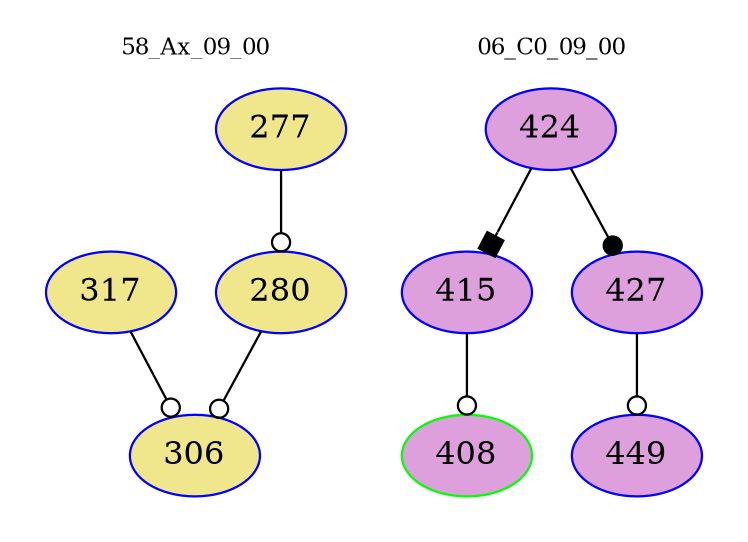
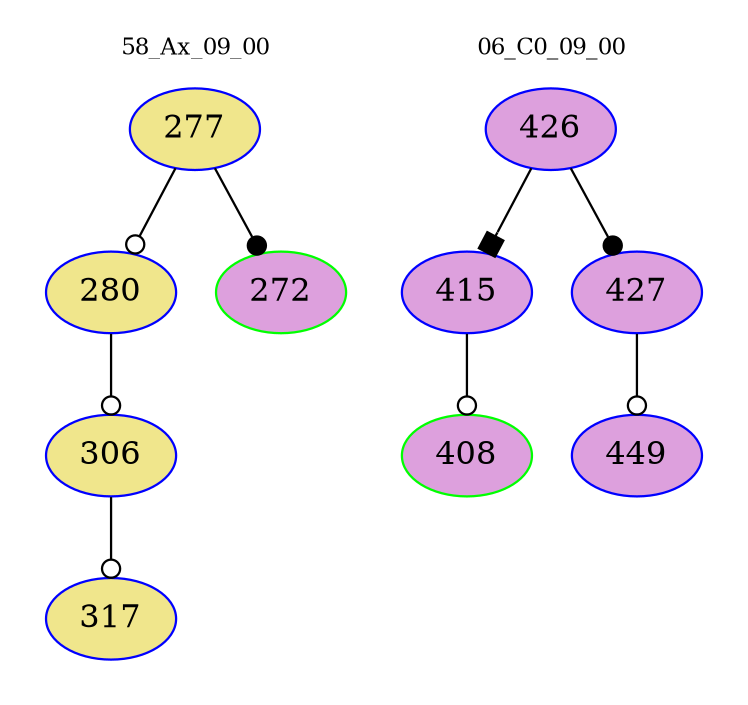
node "424": label "424" -> "426"
node "272": added
edge "317" -> "306": reversed
